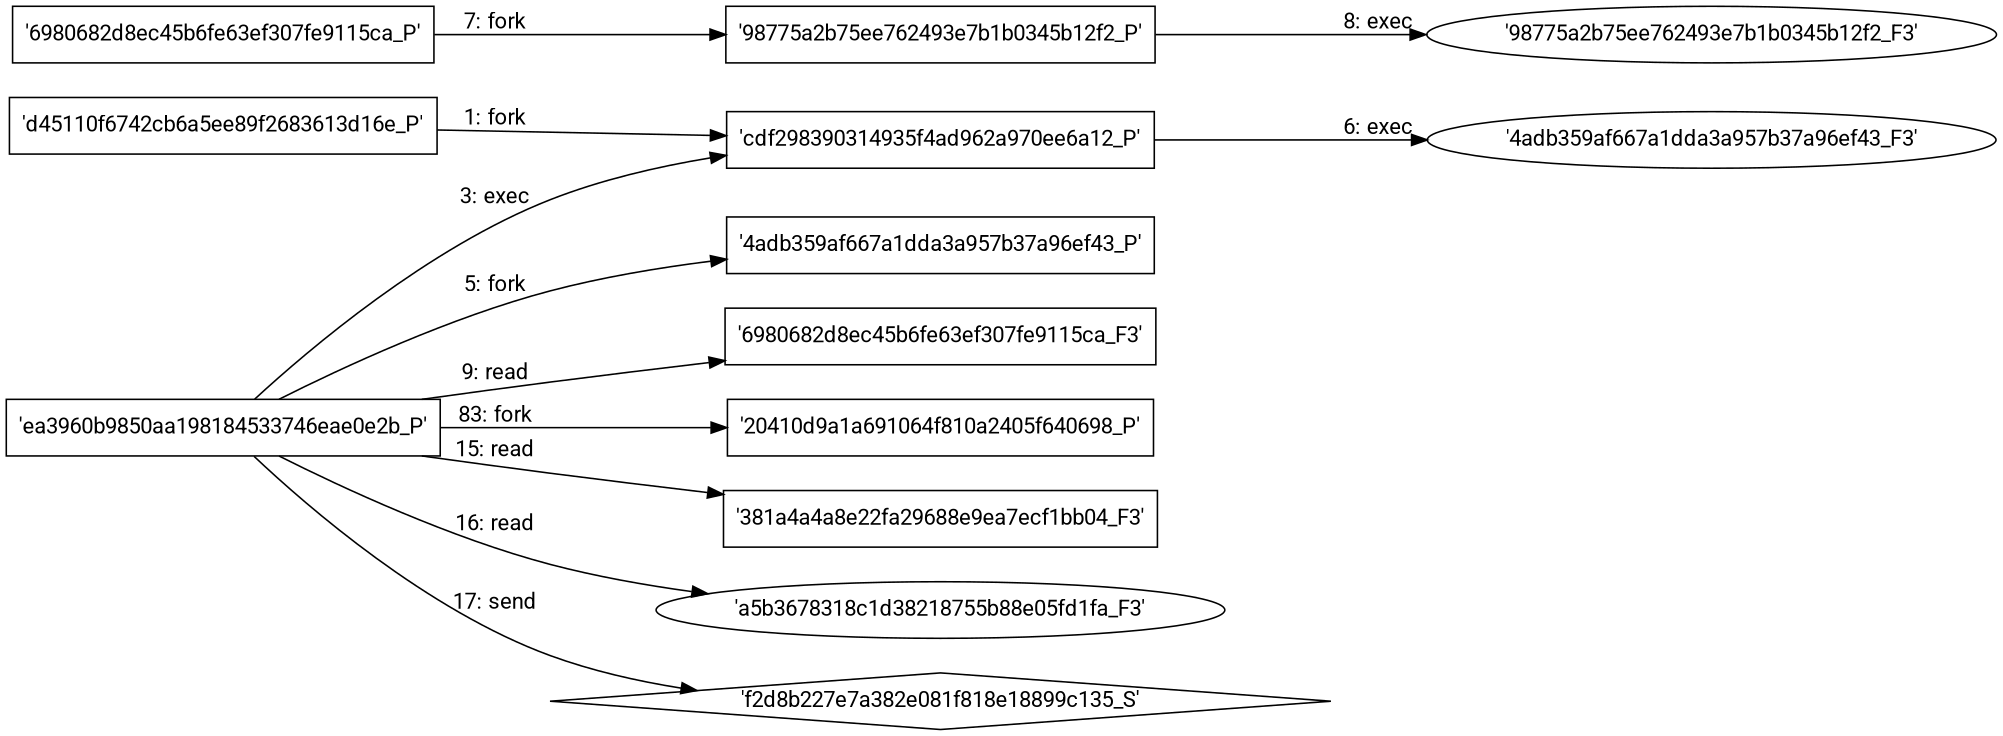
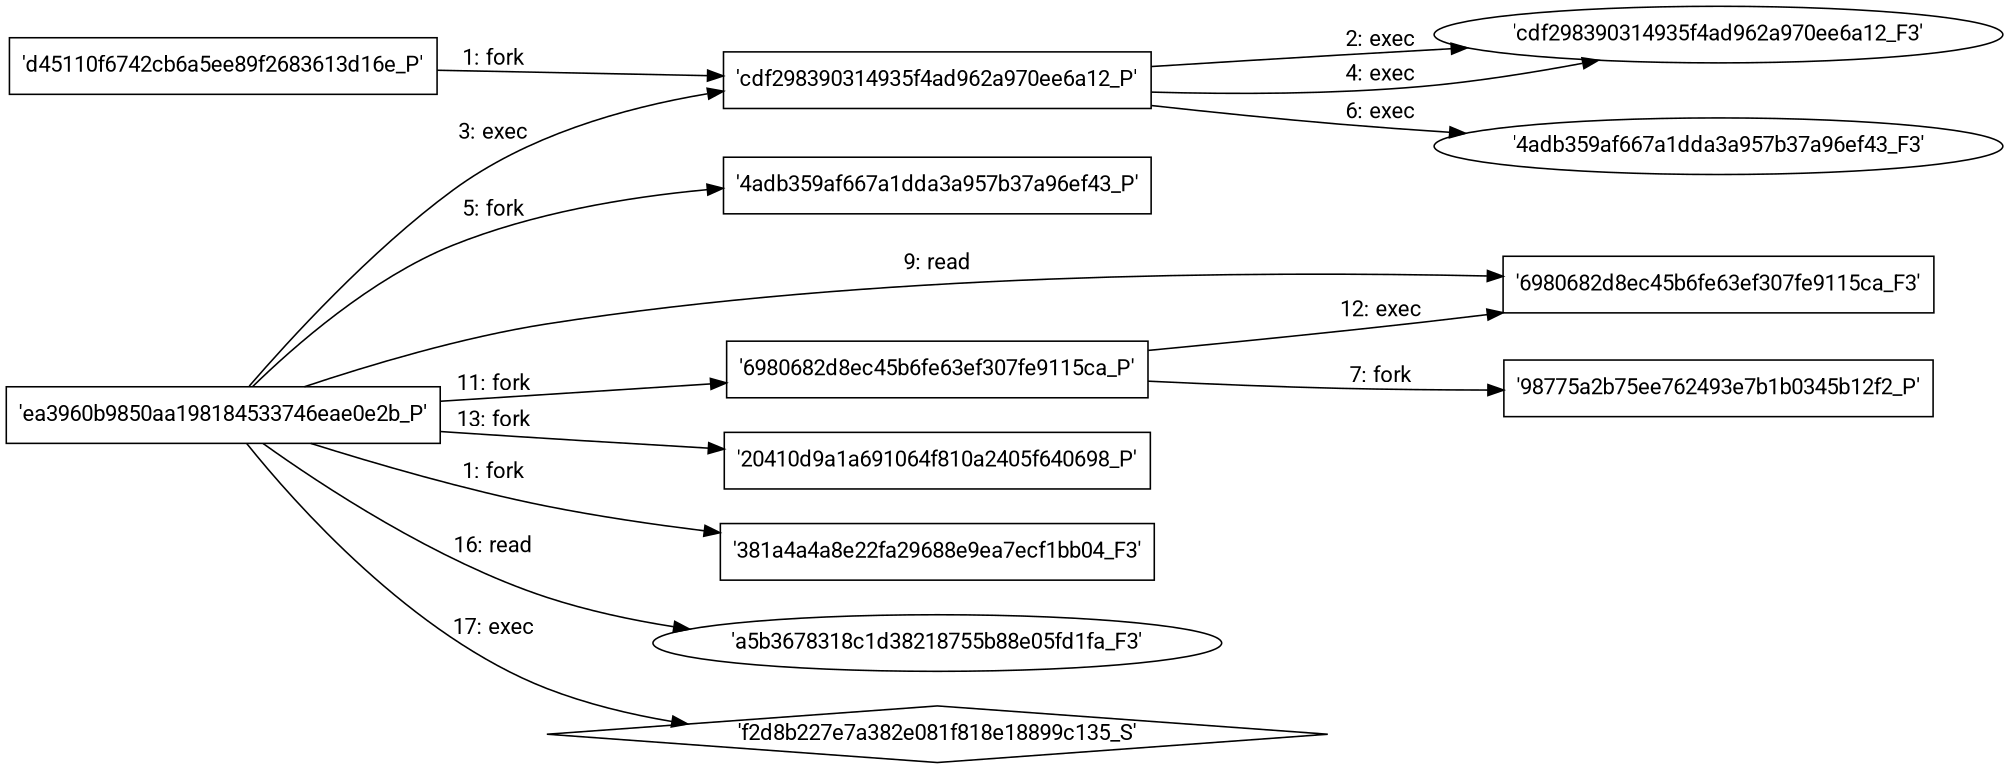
node "'98775a2b75ee762493e7b1b0345b12f2_F3'": removed
node "'cdf298390314935f4ad962a970ee6a12_F3'": added
edge "'6980682d8ec45b6fe63ef307fe9115ca_P'" -> "'6980682d8ec45b6fe63ef307fe9115ca_F3'": added, label "12: exec"
edge "'ea3960b9850aa198184533746eae0e2b_P'" -> "'6980682d8ec45b6fe63ef307fe9115ca_P'": added, label "11: fork"
edge "'ea3960b9850aa198184533746eae0e2b_P'" -> "'20410d9a1a691064f810a2405f640698_P'": label "83: fork" -> "13: fork"
edge "'ea3960b9850aa198184533746eae0e2b_P'" -> "'381a4a4a8e22fa29688e9ea7ecf1bb04_F3'": label "15: read" -> "1: fork"
edge "'ea3960b9850aa198184533746eae0e2b_P'" -> "'f2d8b227e7a382e081f818e18899c135_S'": label "17: send" -> "17: exec"
